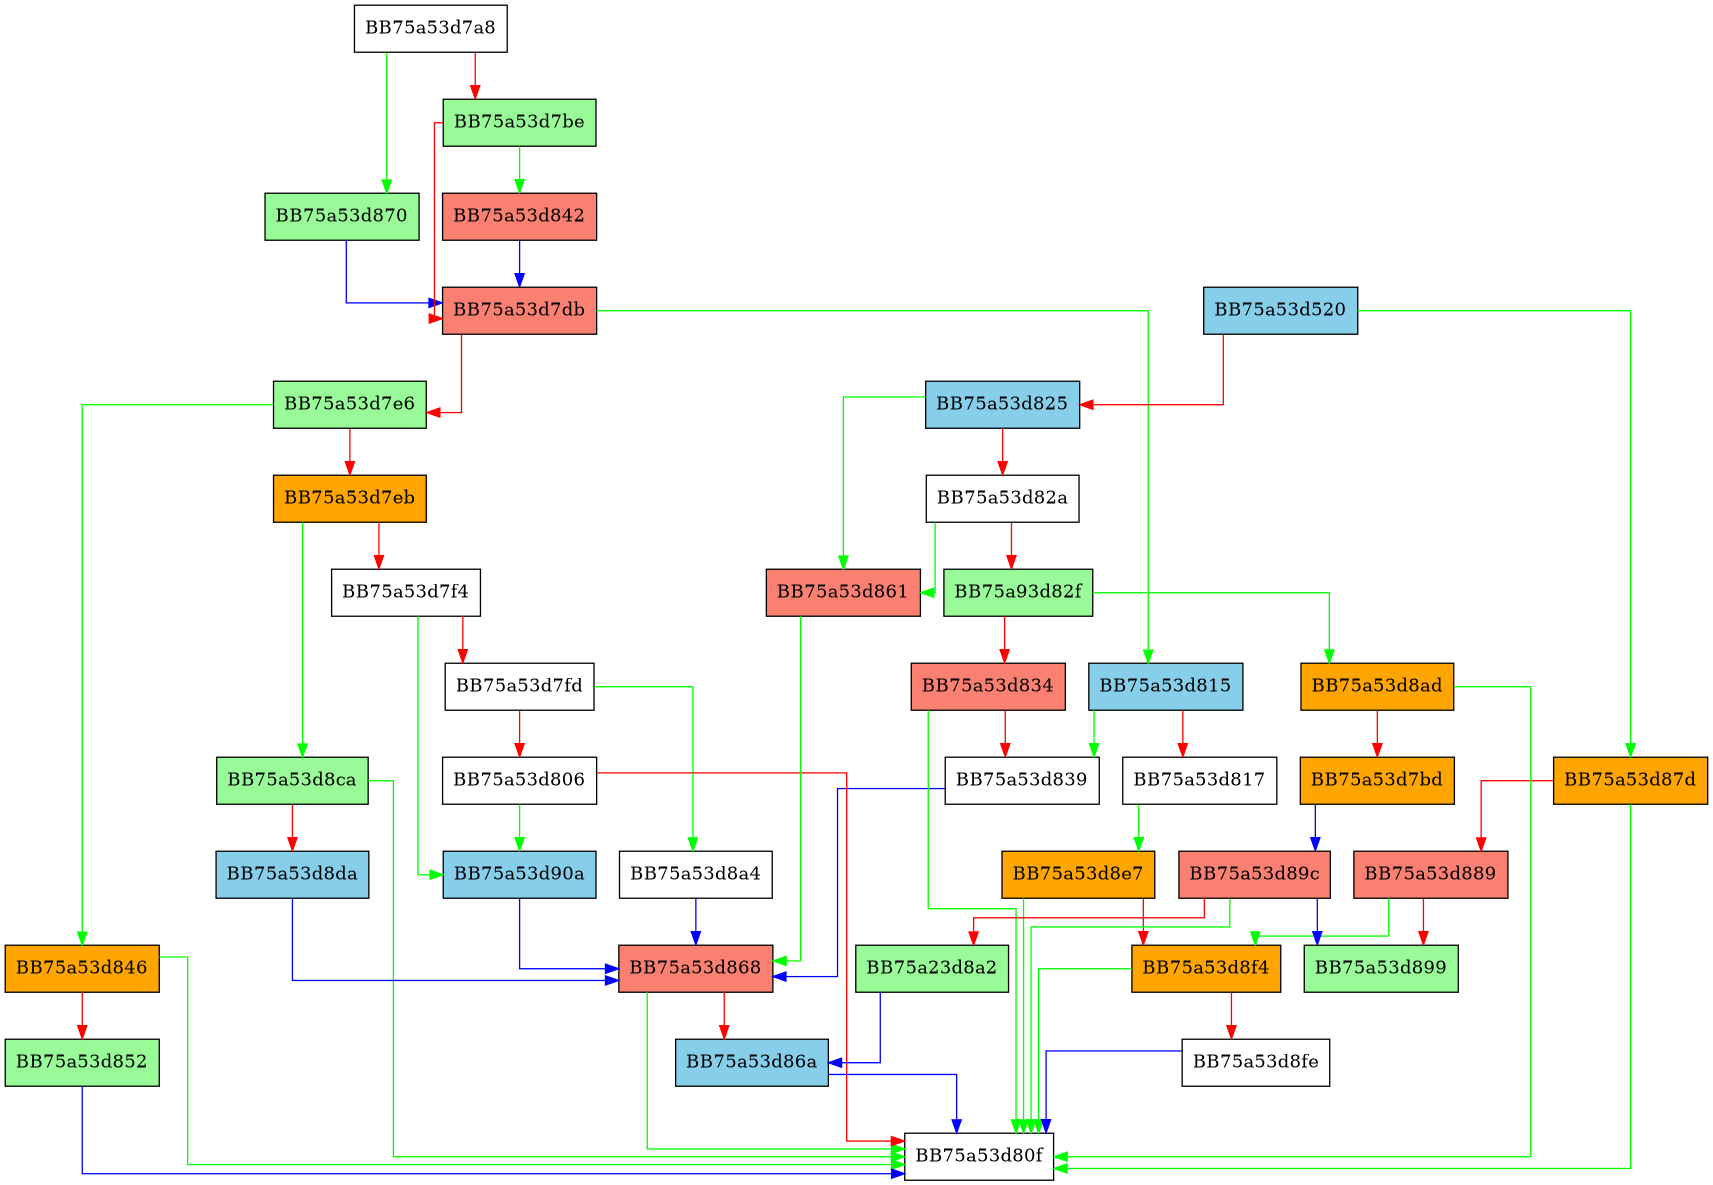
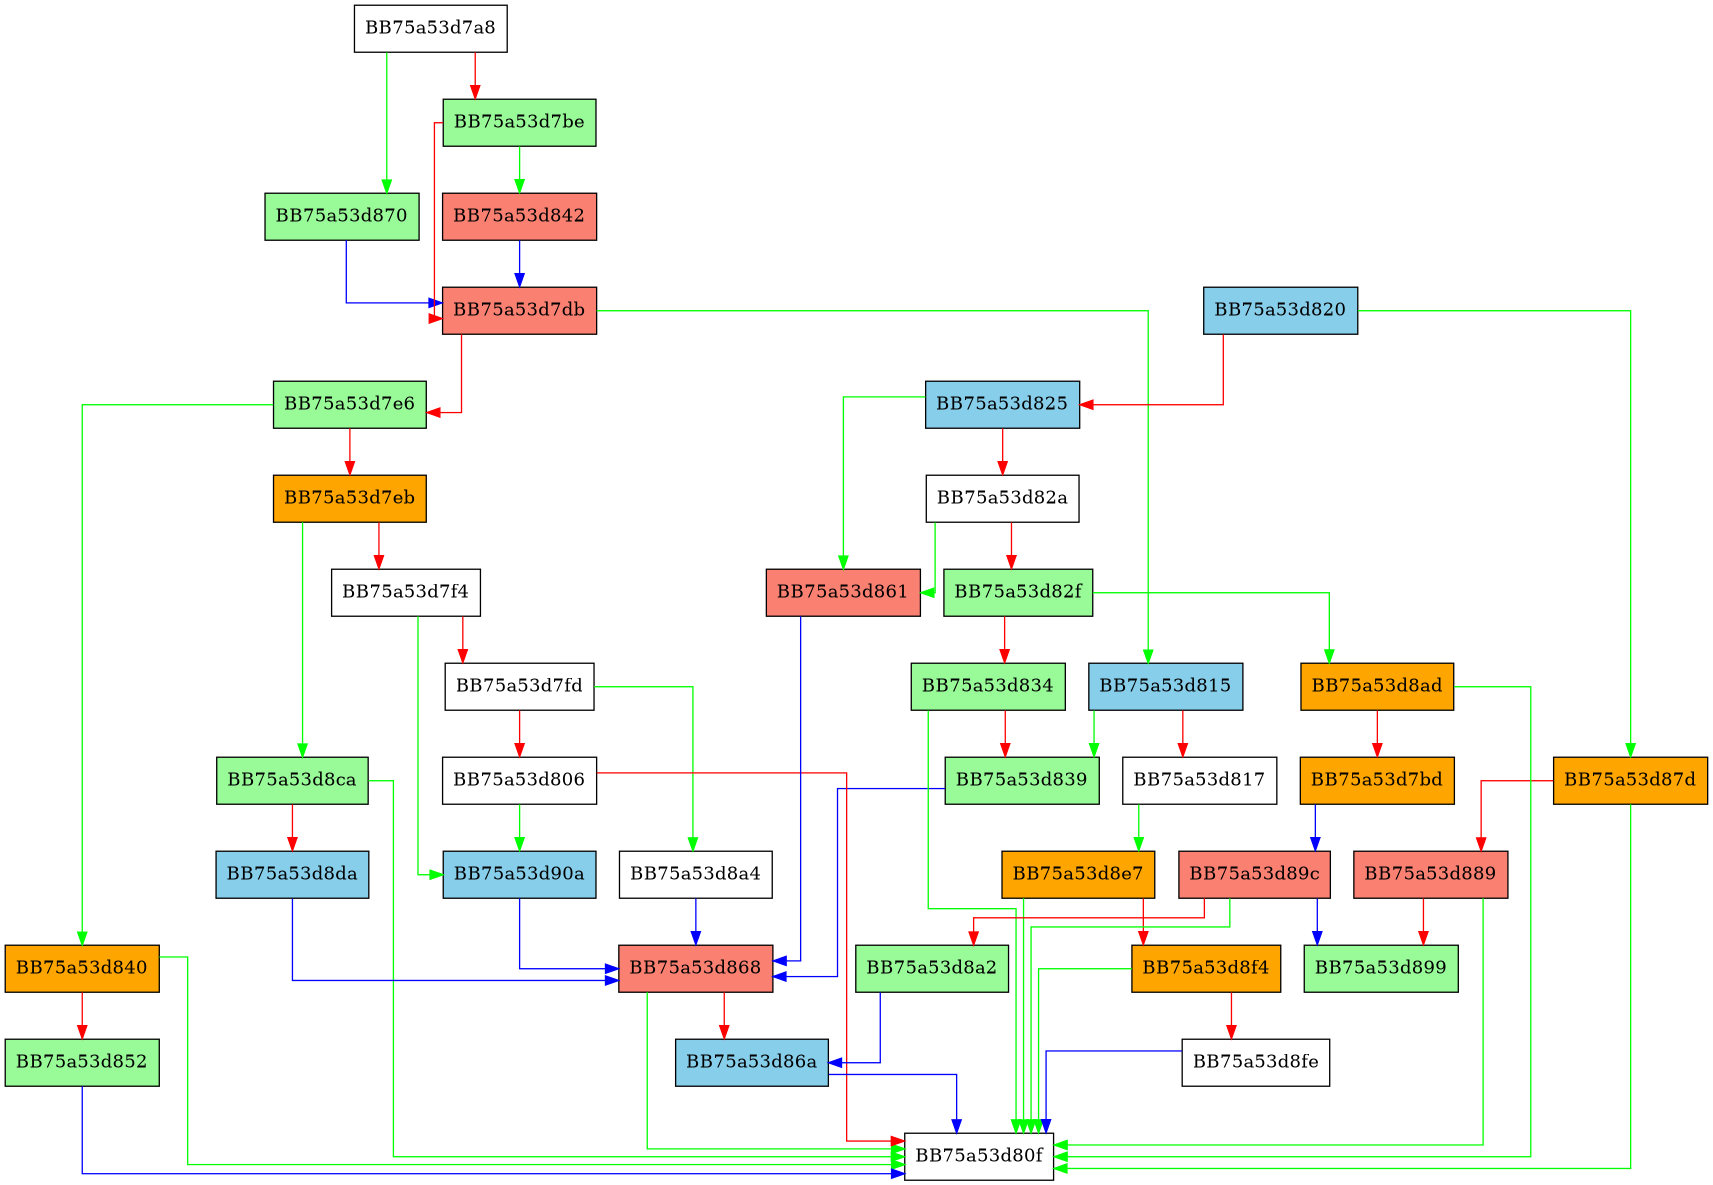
node "BB75a53d520": label "BB75a53d520" -> "BB75a53d820"
node "BB75a93d82f": label "BB75a93d82f" -> "BB75a53d82f"
node "BB75a53d834": fillcolor salmon -> palegreen
node "BB75a53d839": fillcolor white -> palegreen
edge "BB75a53d861" -> "BB75a53d868": color green -> blue
edge "BB75a53d889" -> "BB75a53d8f4": now "BB75a53d889" -> "BB75a53d80f"
node "BB75a53d846": label "BB75a53d846" -> "BB75a53d840"
node "BB75a23d8a2": label "BB75a23d8a2" -> "BB75a53d8a2"
